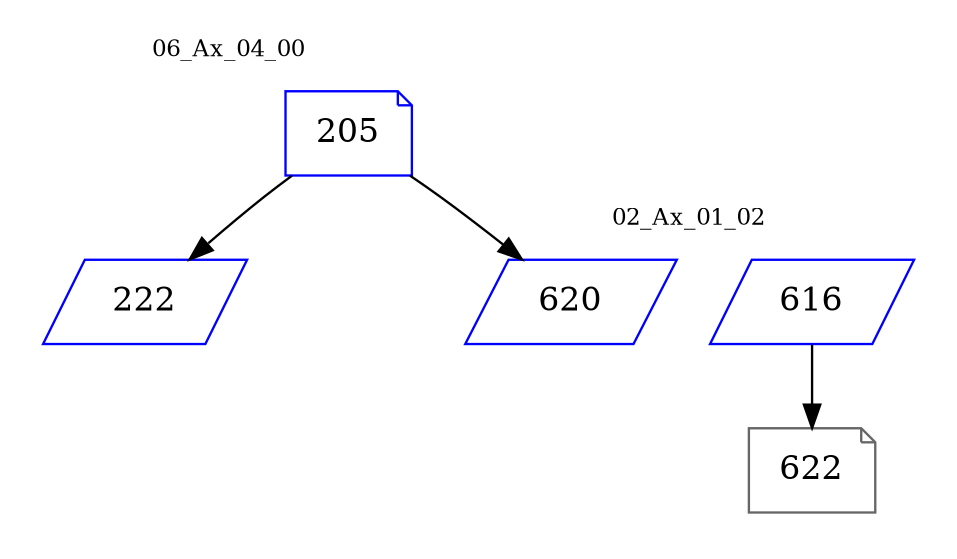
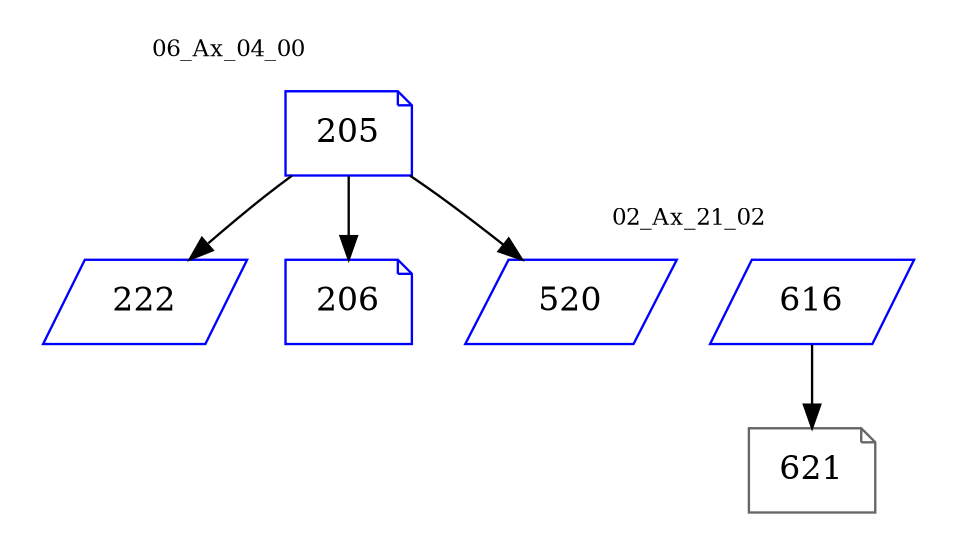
cluster "02_Ax_01_02": label "02_Ax_01_02" -> "02_Ax_21_02"
node "206": added
node "620": label "620" -> "520"
node "622": label "622" -> "621"
